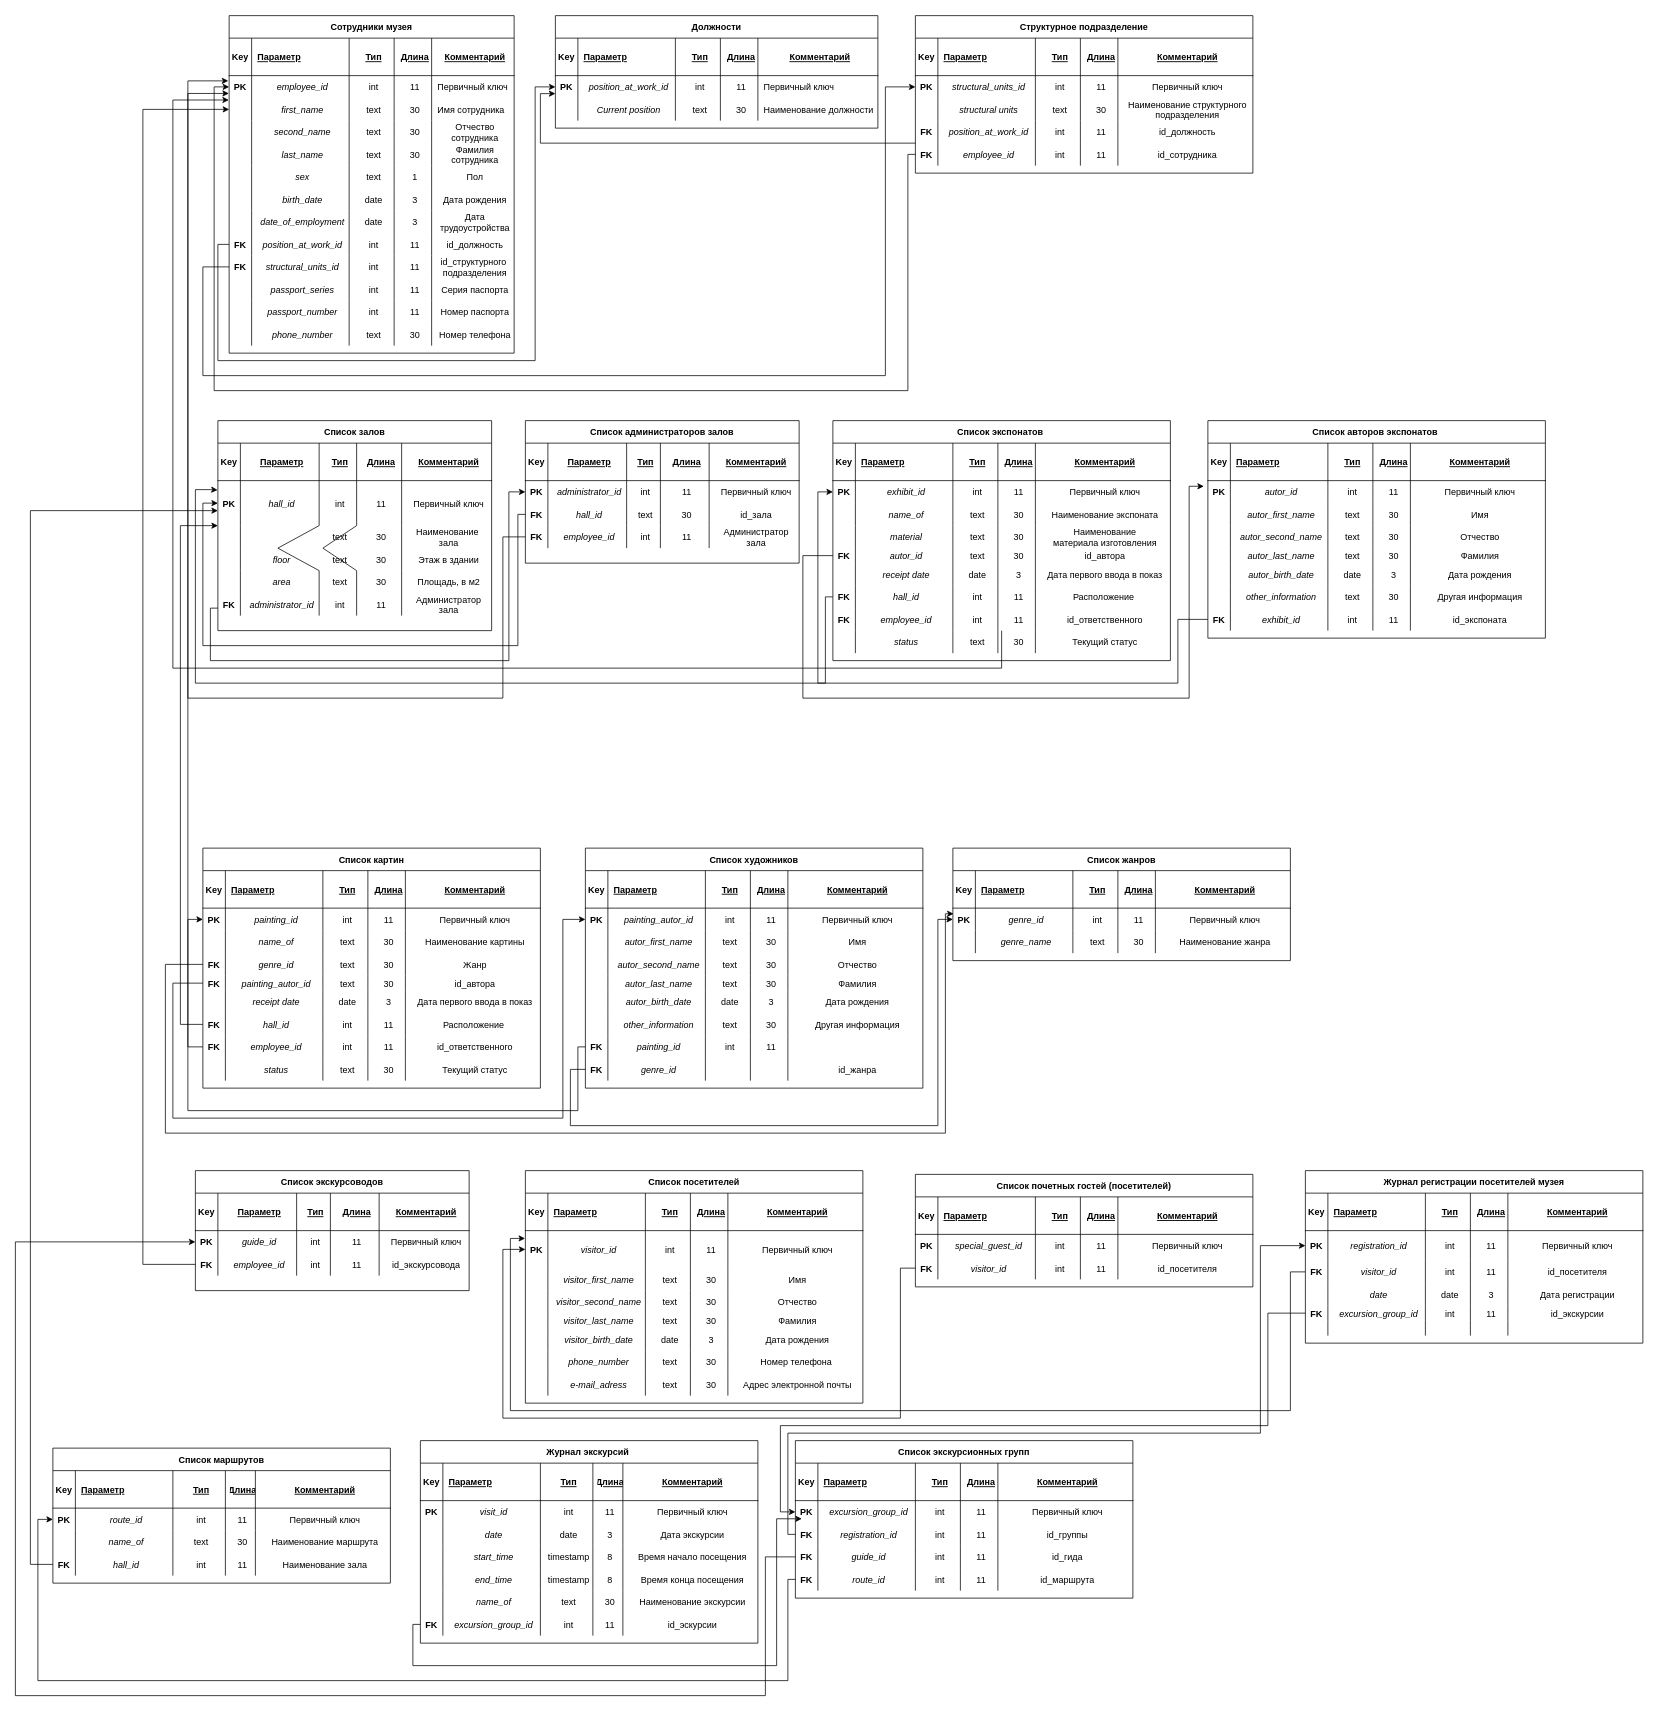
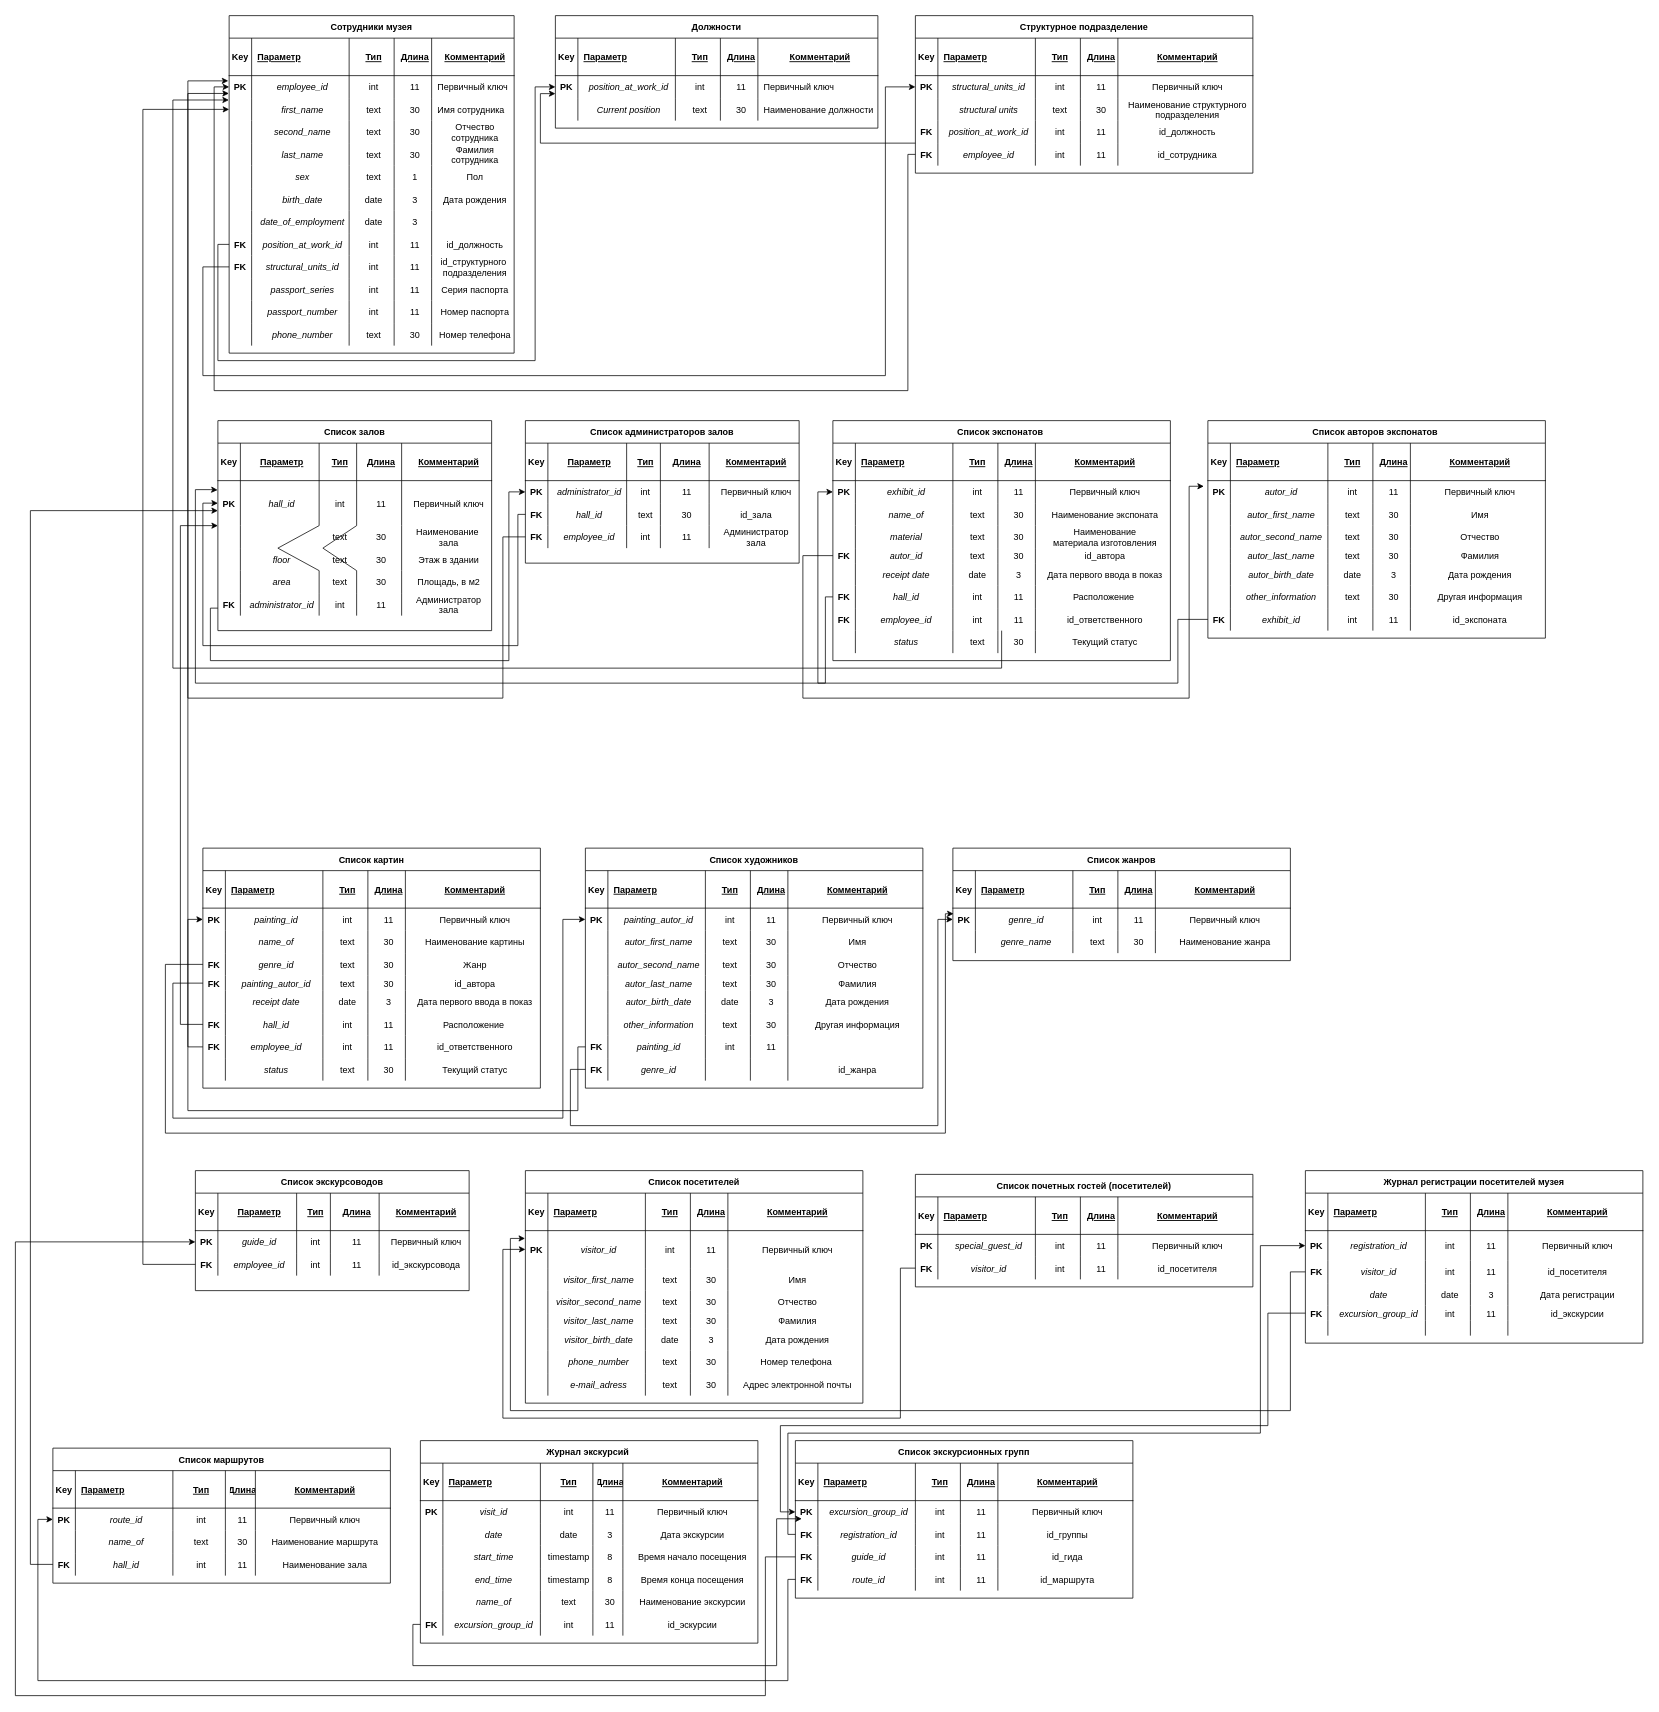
node "Дата трудоустройства": removed
